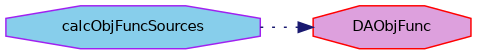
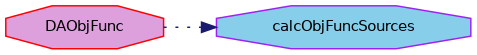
edge "calcObjFuncSources" -> "DAObjFunc": reversed
